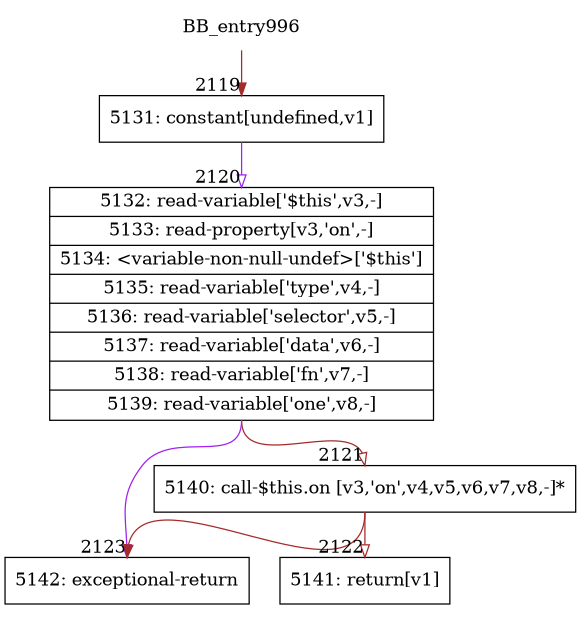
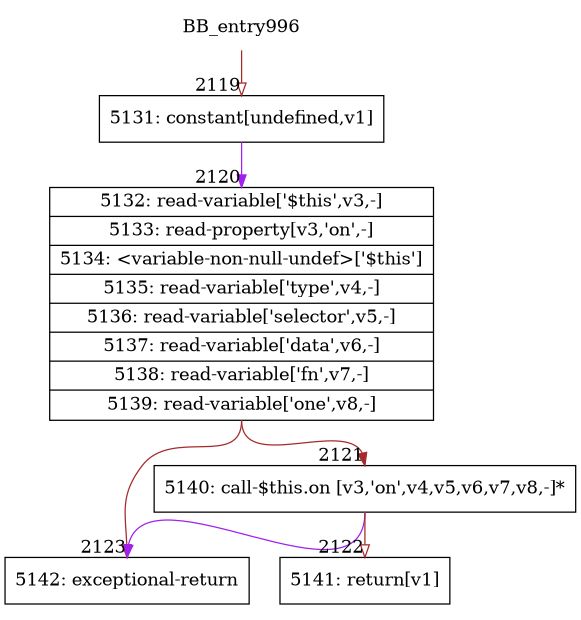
edge "BB_entry996" -> "5131: constant[undefined,v1]": arrowhead normal -> onormal
edge "5131: constant[undefined,v1]" -> "5132: read-variable['$this',v3,-]": arrowhead onormal -> normal
edge "5132: read-variable['$this',v3,-]" -> "5140: call-$this.on [v3,'on',v4,v5,v6,v7,v8,-]*": arrowhead onormal -> normal
edge "5132: read-variable['$this',v3,-]" -> "5142: exceptional-return": color purple -> brown
edge "5140: call-$this.on [v3,'on',v4,v5,v6,v7,v8,-]*" -> "5142: exceptional-return": color brown -> purple
